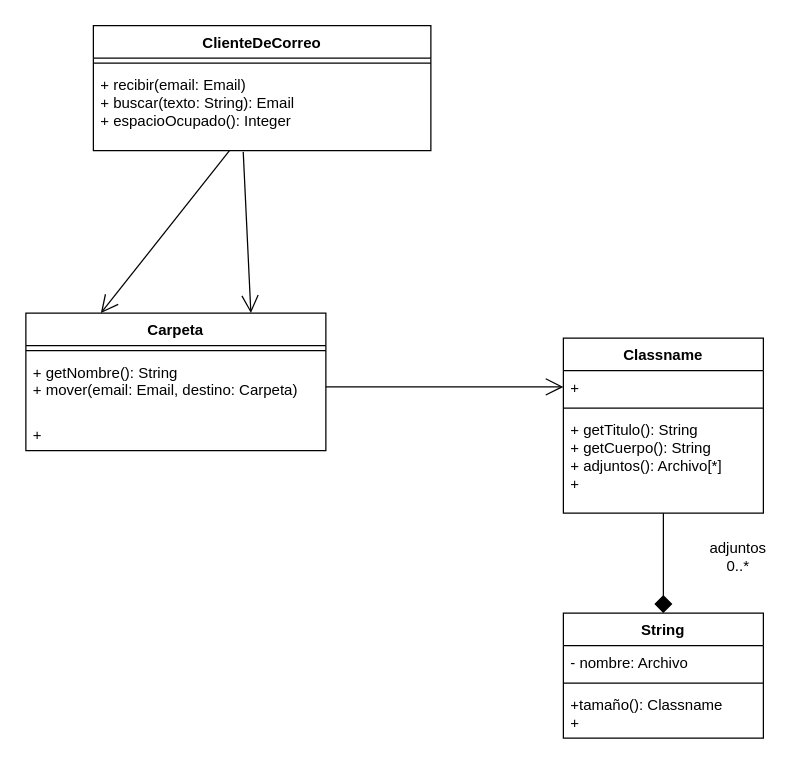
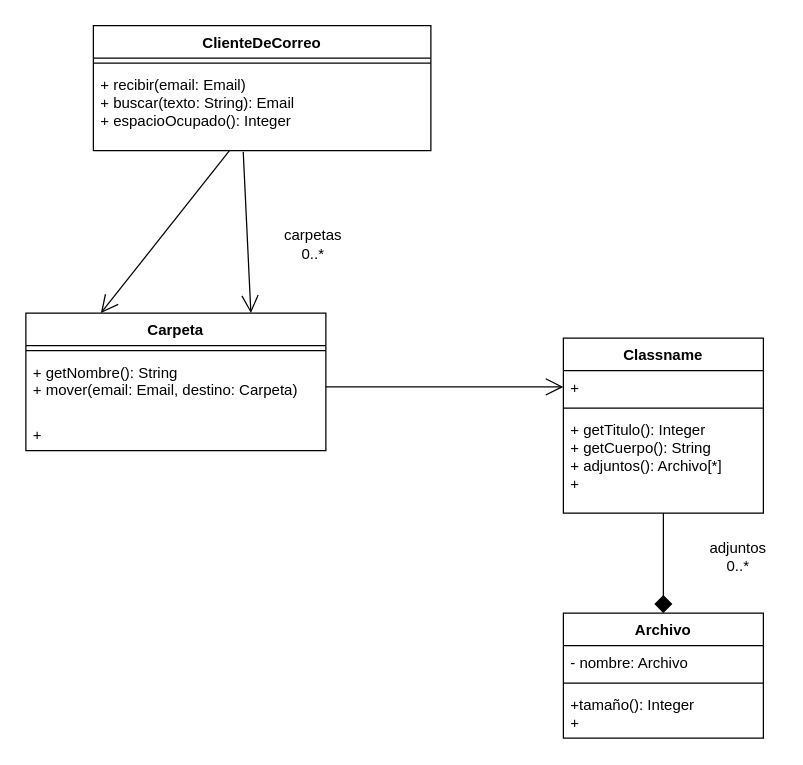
node "carpetas 0..*": added
node "+ getTitulo(): String + getCuerpo(): String + adjuntos(): Archivo[*] +": label "+ getTitulo(): String + getCuerpo(): String + adjuntos(): Archivo[*] +" -> "+ getTitulo(): Integer + getCuerpo(): String + adjuntos(): Archivo[*] +"
node "String": label "String" -> "Archivo"
node "+tamaño(): Classname +": label "+tamaño(): Classname +" -> "+tamaño(): Integer +"
